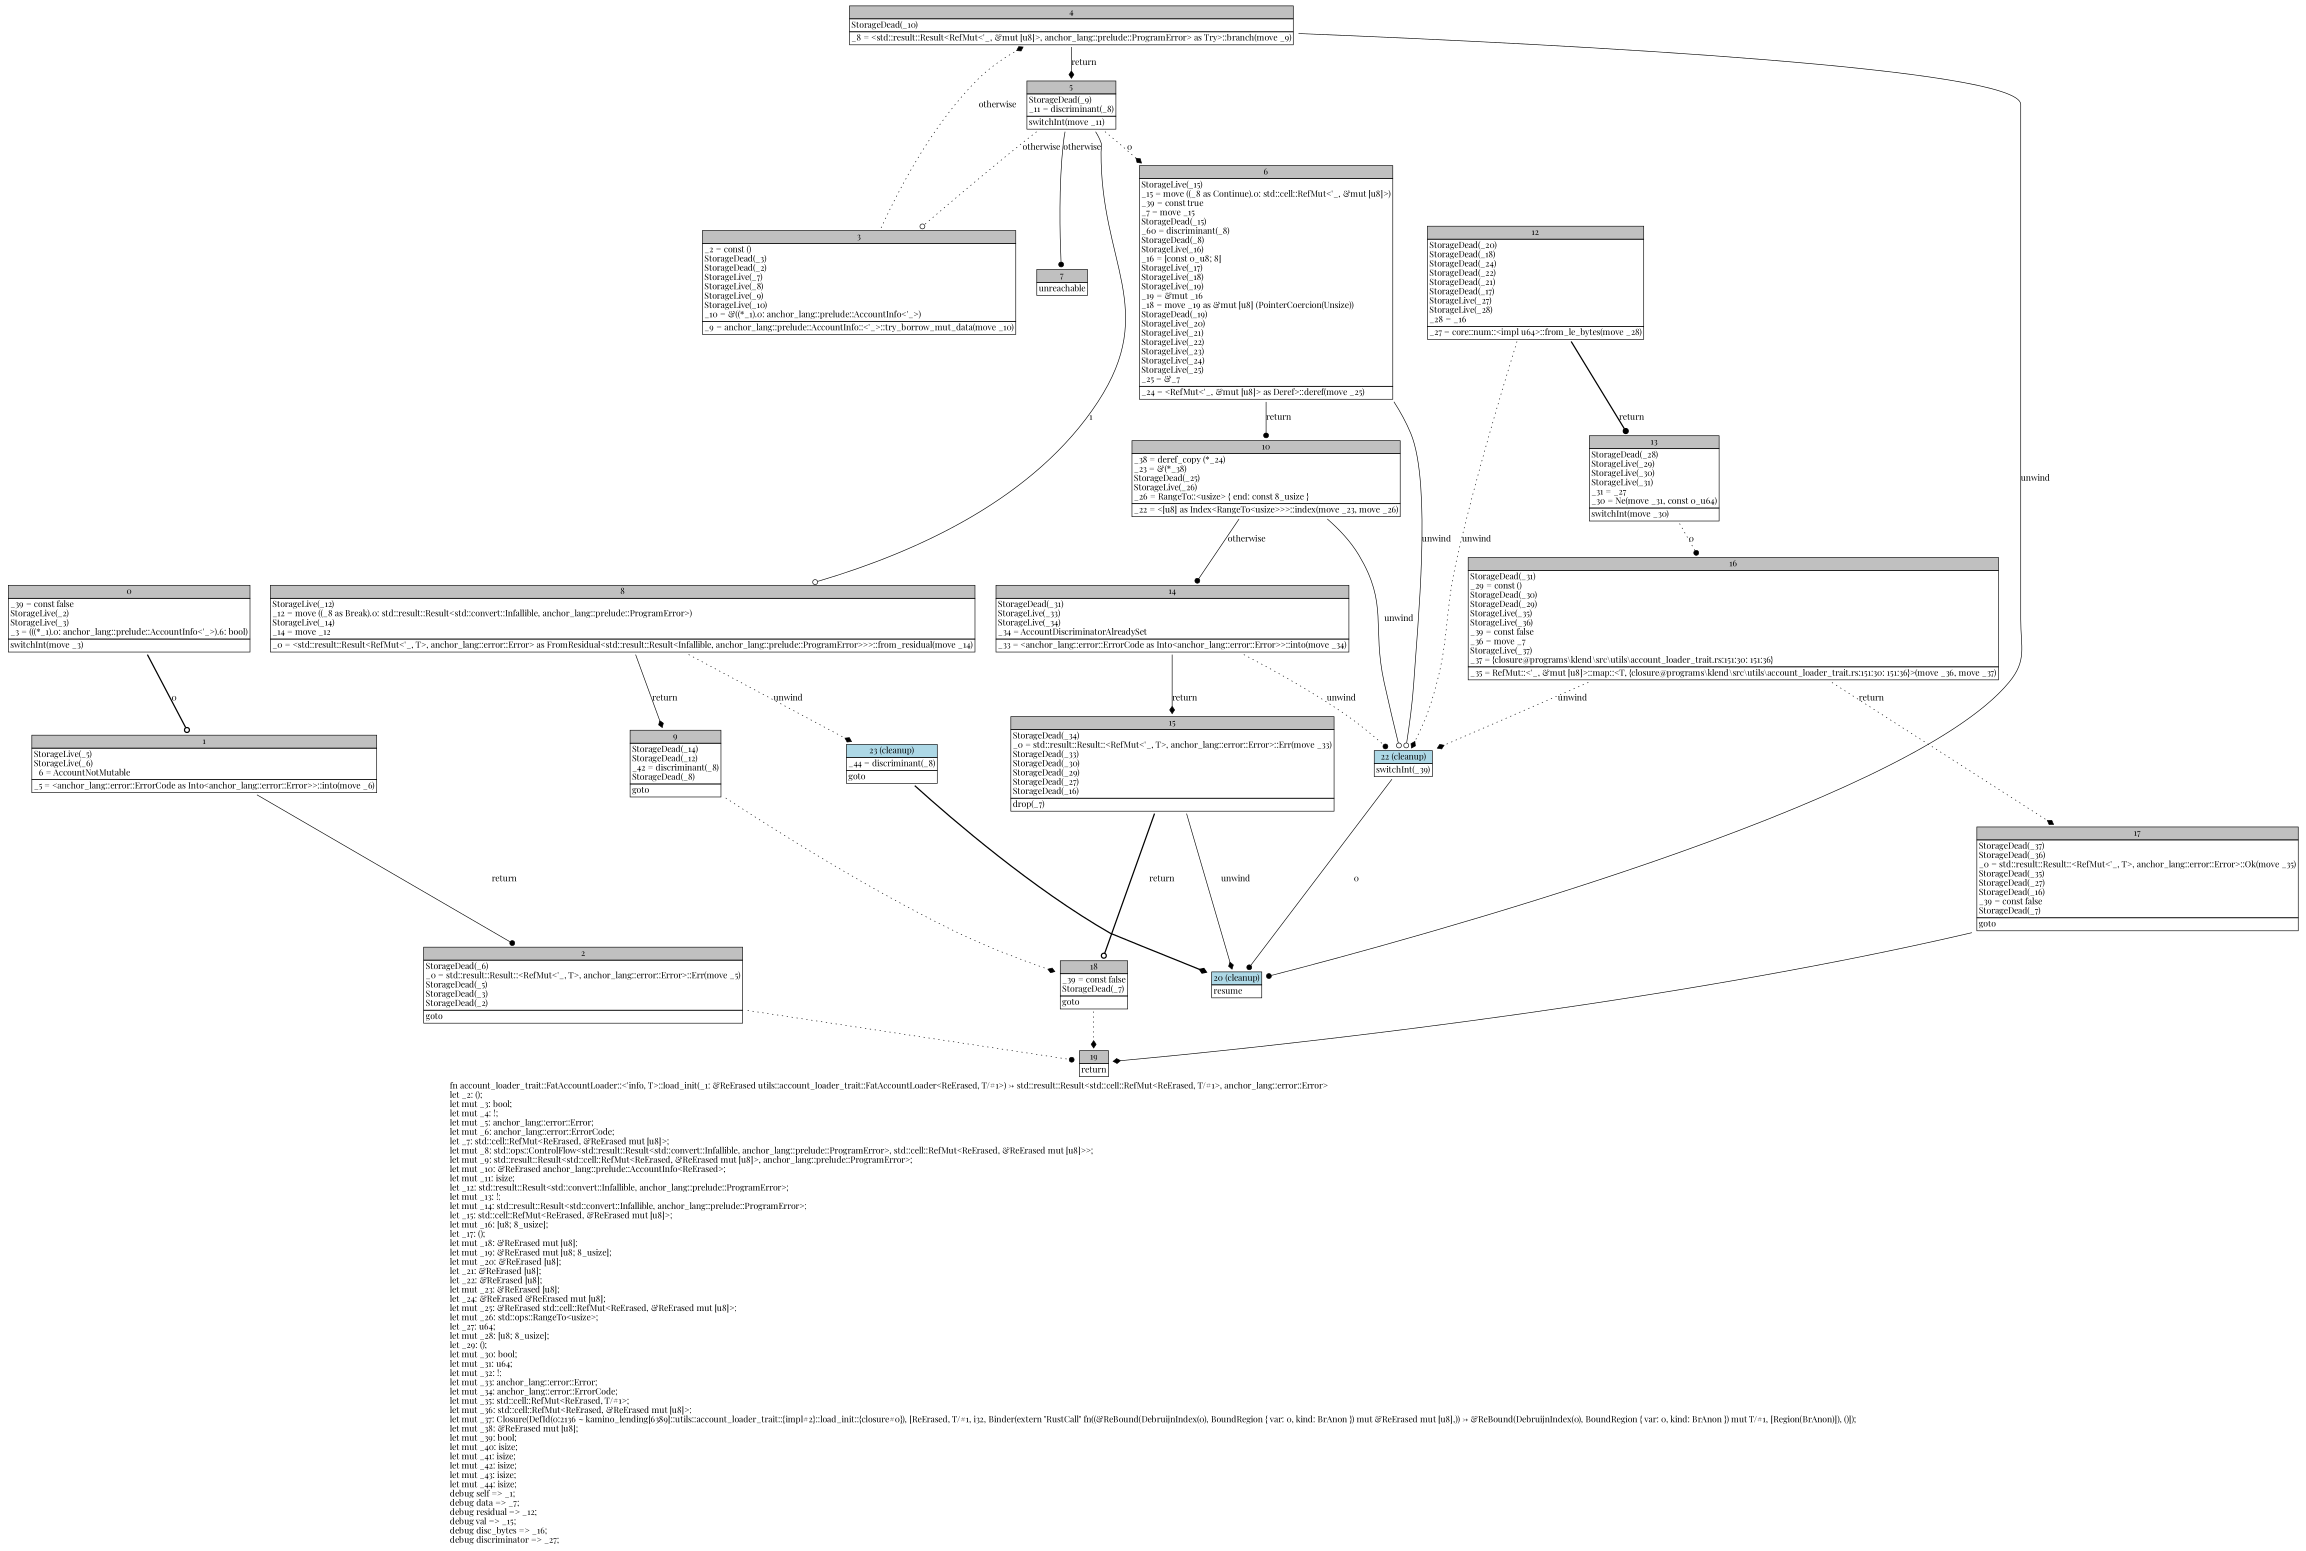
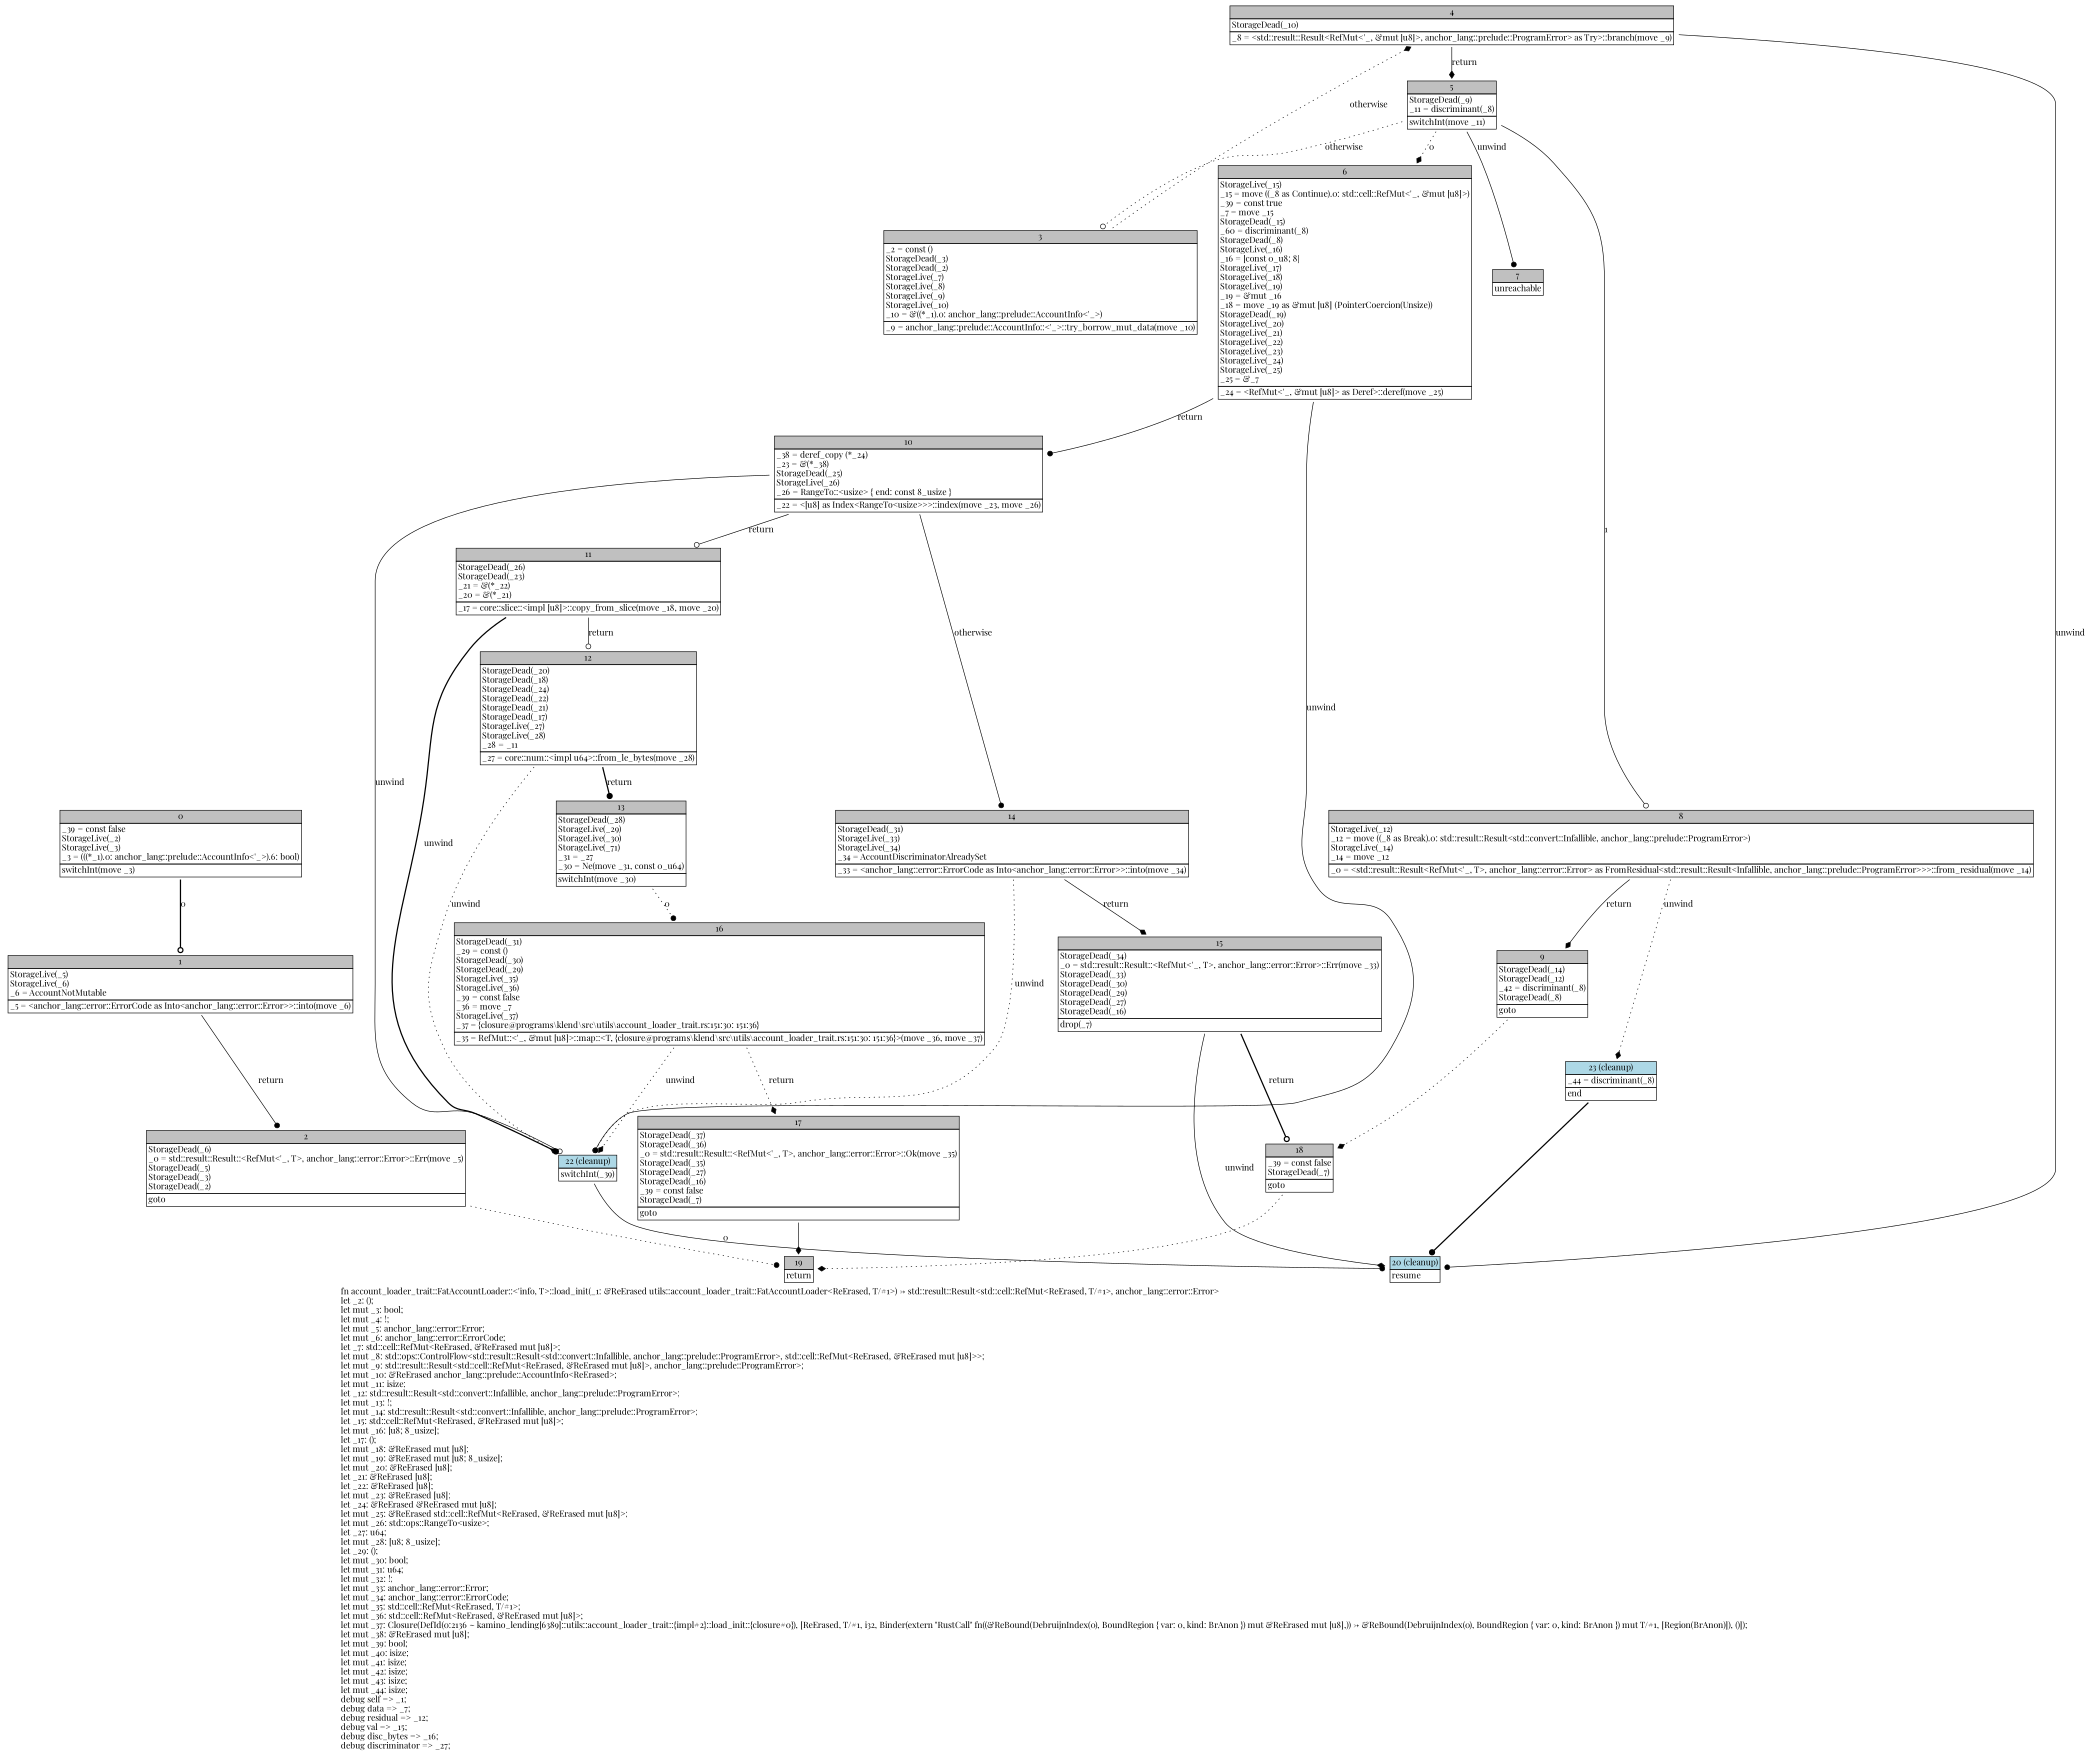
edge "5" -> "7": label "otherwise" -> "unwind"
node "12": text "_28 = _16" -> "_28 = _11"
node "13": text "StorageLive(_31)" -> "StorageLive(_71)"
node "11": added
node "23 (cleanup)": text "goto" -> "end"
edge "23 (cleanup)" -> "20 (cleanup)": arrowhead diamond -> dot
